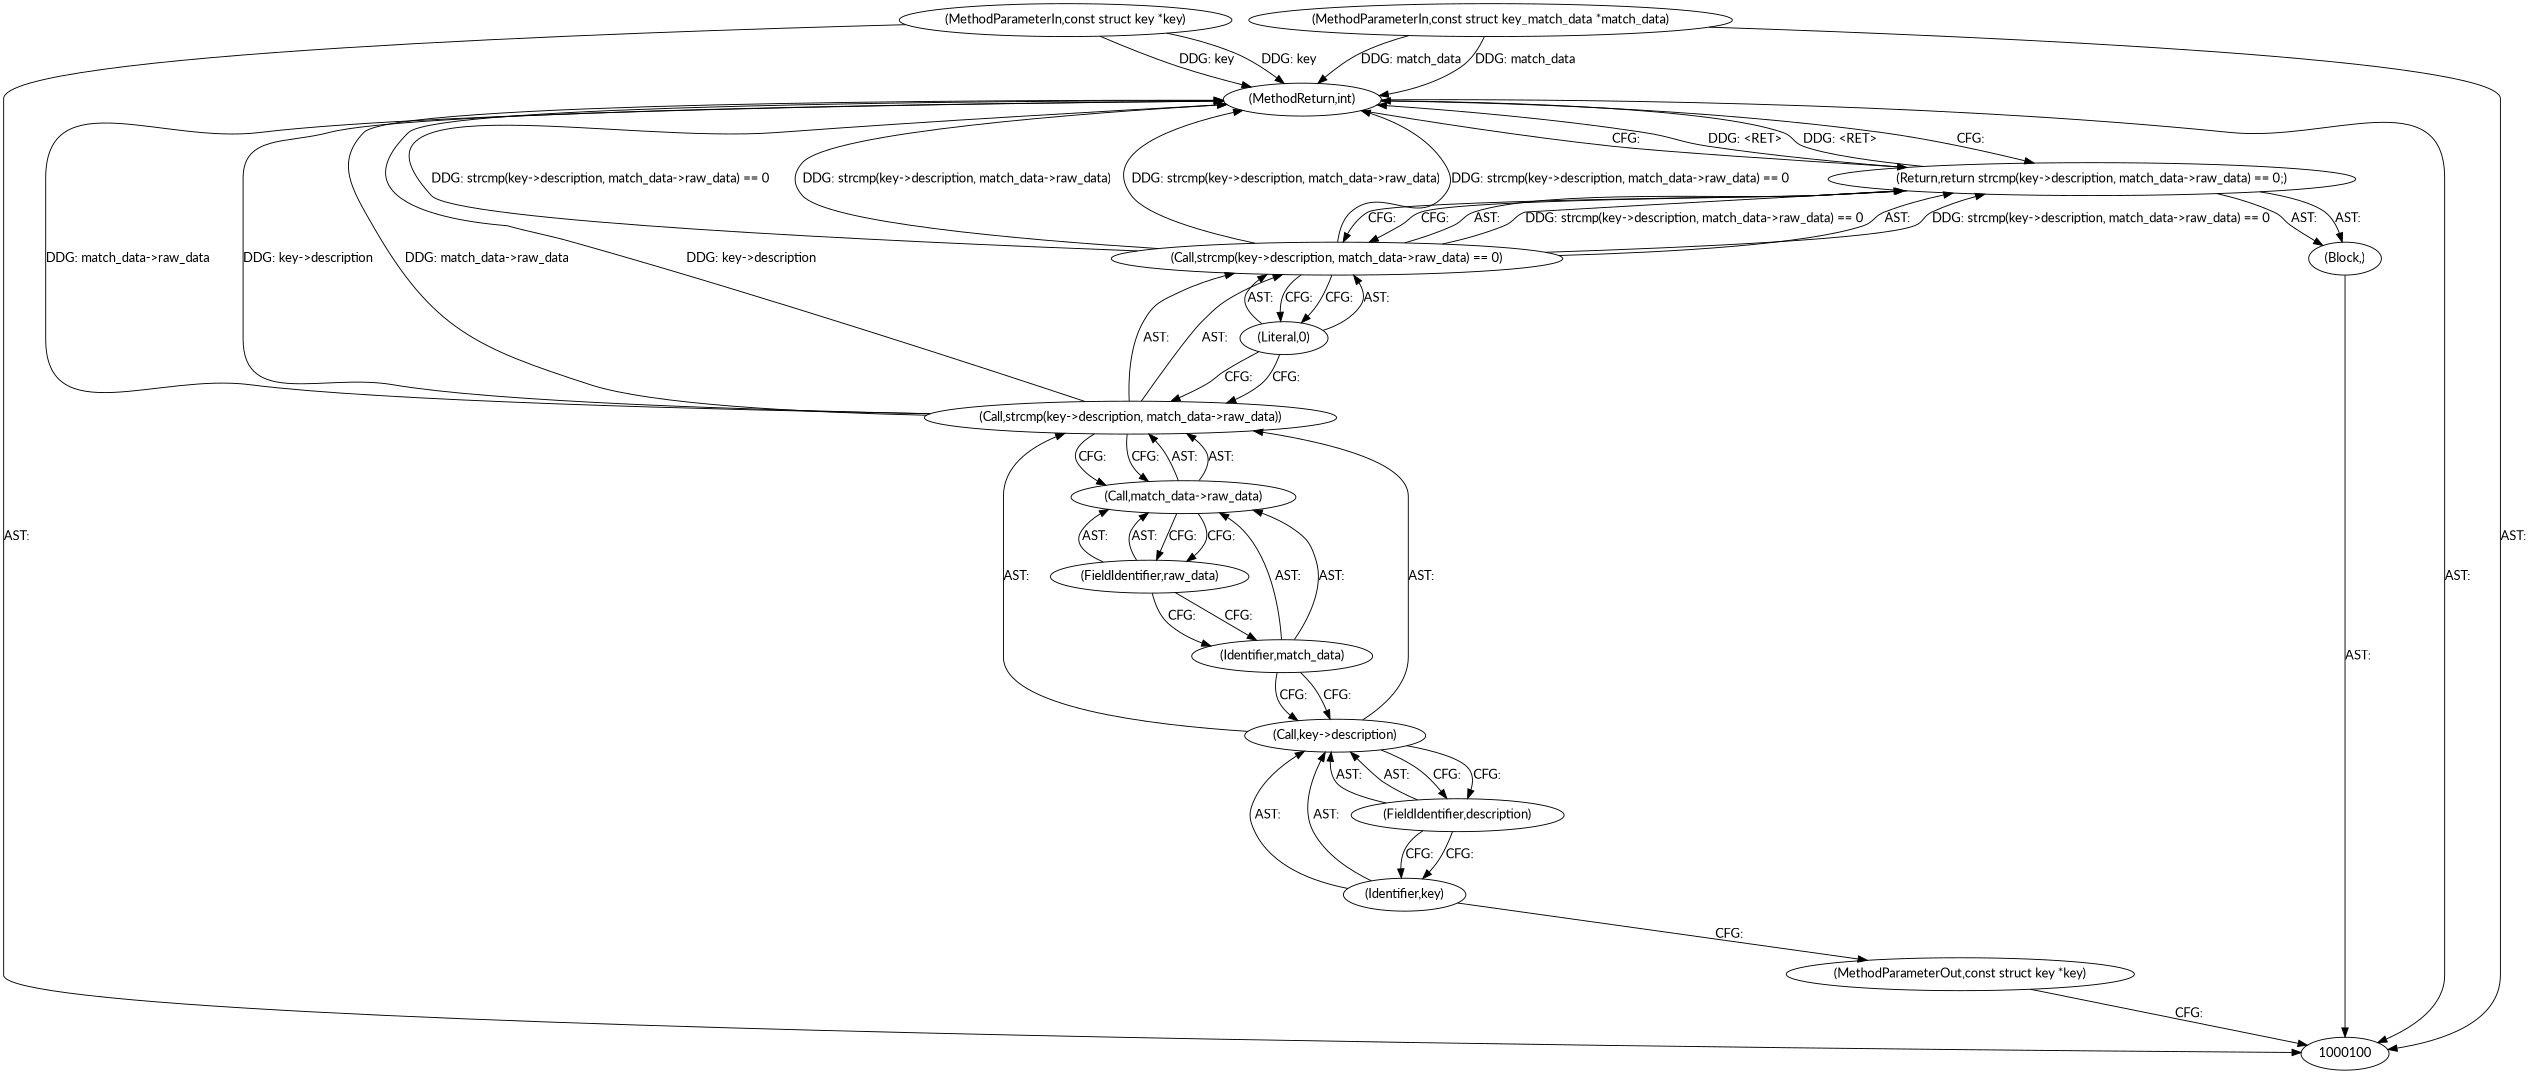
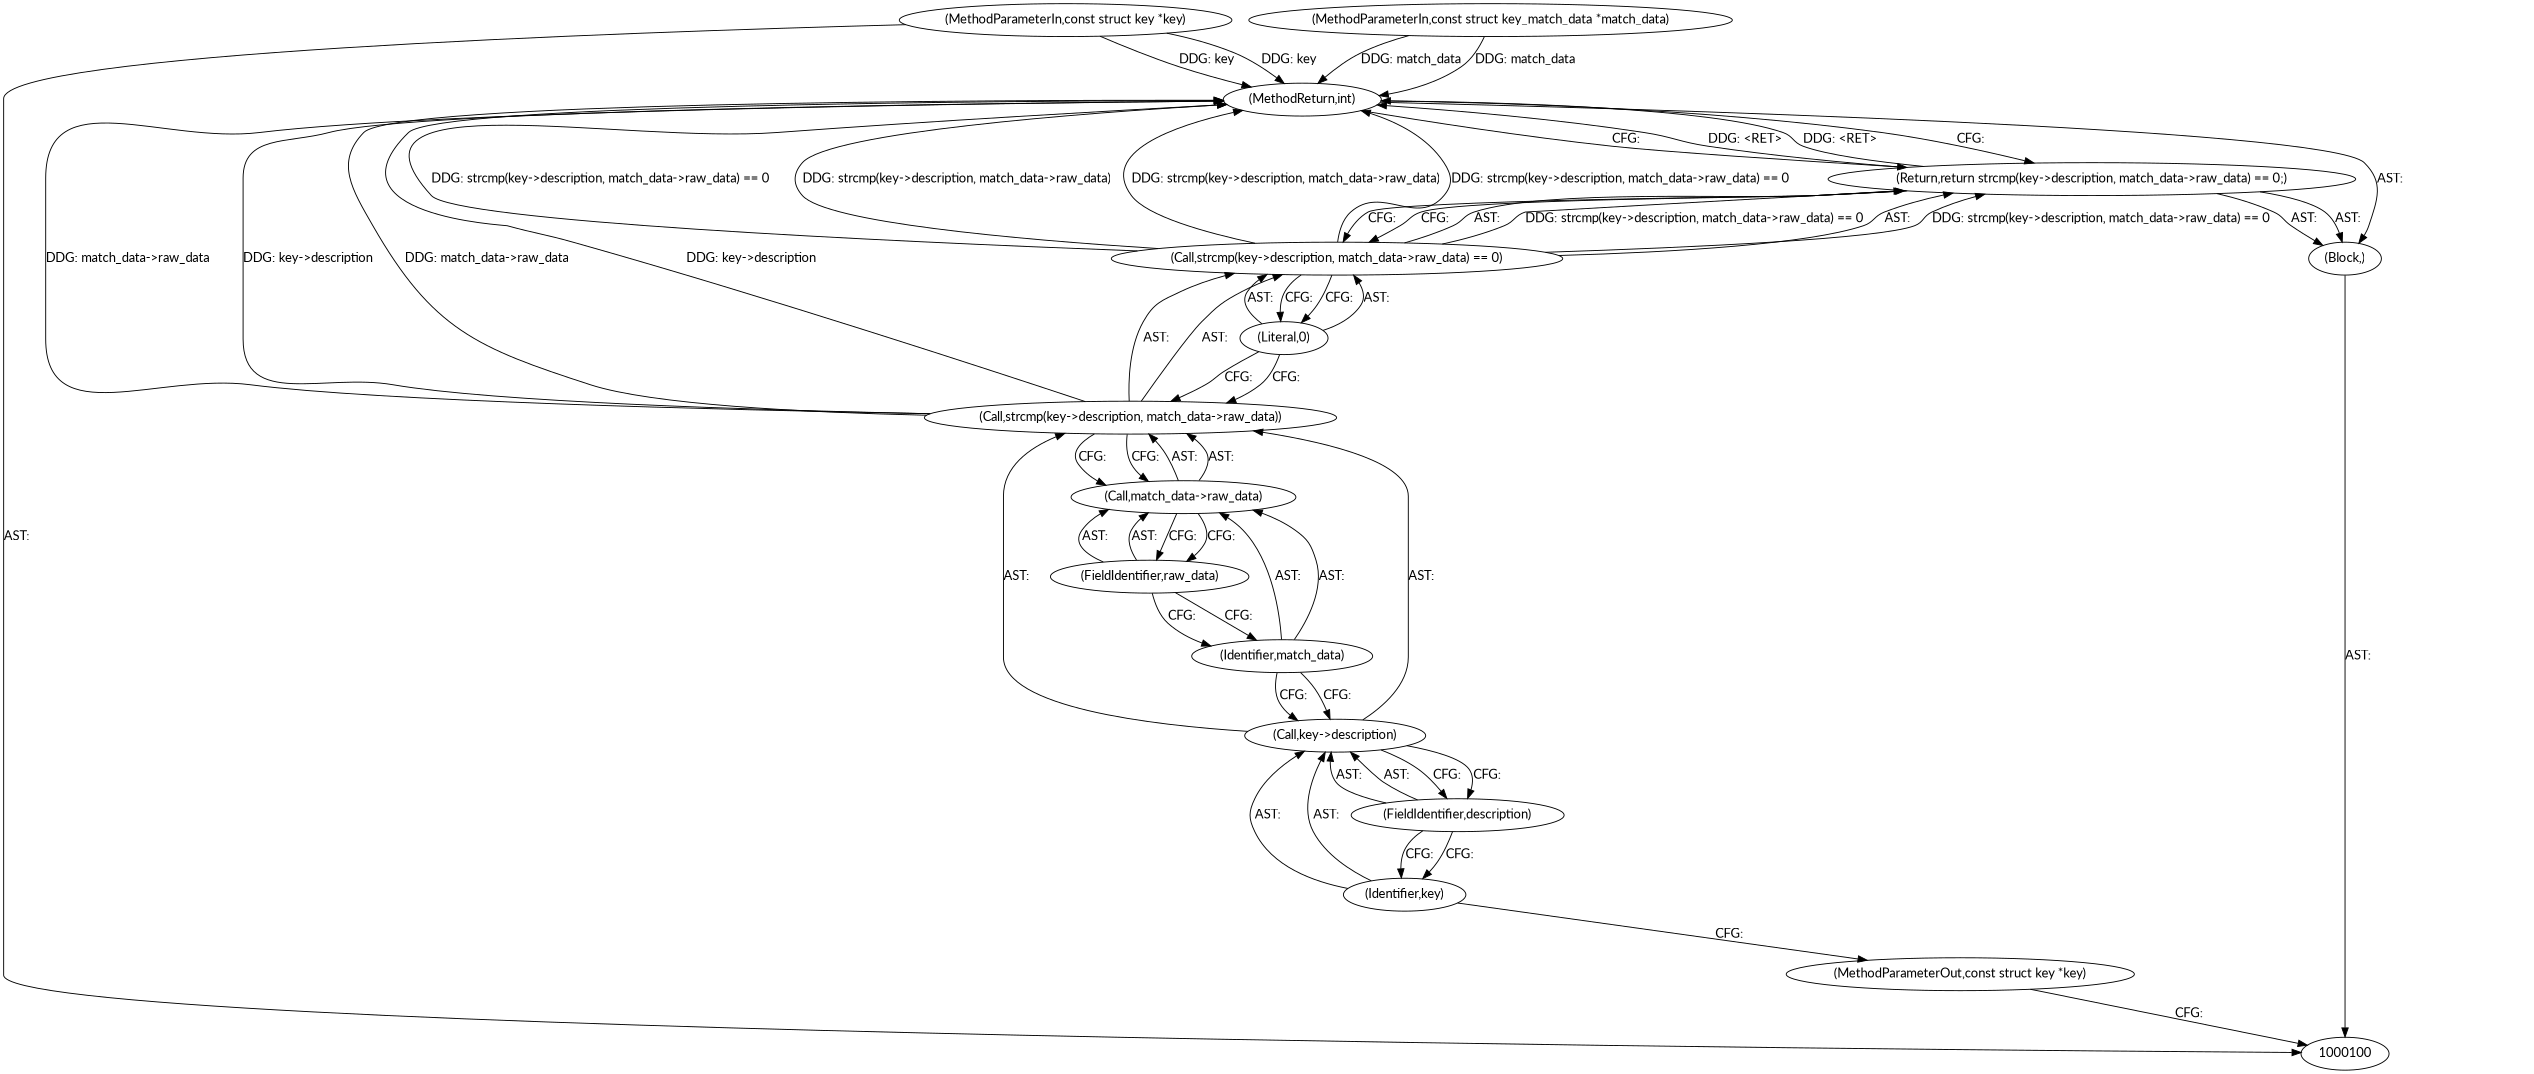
edge "(MethodReturn,int)" -> "1000100": now "(MethodReturn,int)" -> "(Block,)"
edge "(MethodParameterIn,const struct key_match_data *match_data)" -> "1000100": removed, label "AST:"
